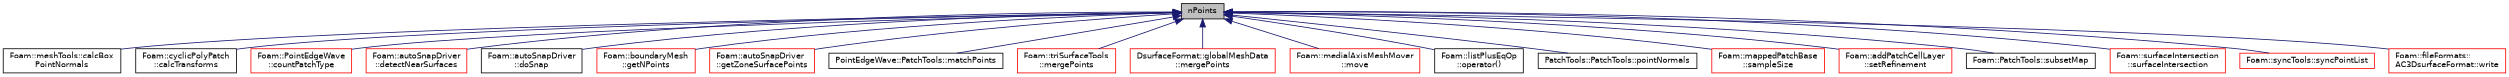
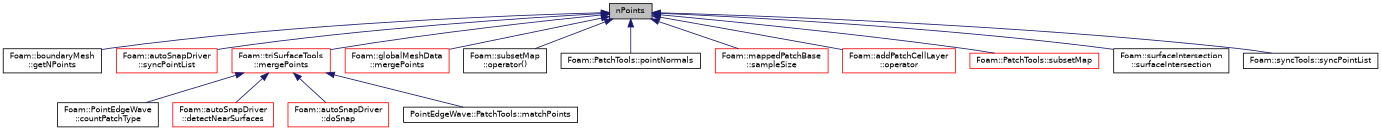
edge "Foam::autoSnapDriver ::detectNearSurfaces" -> "nPoints": now "Foam::autoSnapDriver ::detectNearSurfaces" -> "Foam::triSurfaceTools ::mergePoints"
edge "Foam::autoSnapDriver ::doSnap" -> "nPoints": now "Foam::autoSnapDriver ::doSnap" -> "Foam::triSurfaceTools ::mergePoints"
edge "Foam::PointEdgeWave ::countPatchType" -> "nPoints": now "Foam::PointEdgeWave ::countPatchType" -> "Foam::triSurfaceTools ::mergePoints"
edge "PointEdgeWave::PatchTools::matchPoints" -> "nPoints": now "PointEdgeWave::PatchTools::matchPoints" -> "Foam::triSurfaceTools ::mergePoints"
node "Foam::meshTools::calcBox PointNormals": removed
node "Foam::cyclicPolyPatch ::calcTransforms": removed
node "Foam::PointEdgeWave ::countPatchType": color red -> black
node "Foam::autoSnapDriver ::doSnap": color black -> red
node "Foam::boundaryMesh ::getNPoints": color red -> black
node "Foam::autoSnapDriver ::getZoneSurfacePoints": label "Foam::autoSnapDriver ::getZoneSurfacePoints" -> "Foam::autoSnapDriver ::syncPointList"
node "DsurfaceFormat::globalMeshData ::mergePoints": label "DsurfaceFormat::globalMeshData ::mergePoints" -> "Foam::globalMeshData ::mergePoints"
node "Foam::medialAxisMeshMover ::move": removed
node "Foam::listPlusEqOp ::operator()": label "Foam::listPlusEqOp ::operator()" -> "Foam::subsetMap ::operator()"
node "PatchTools::PatchTools::pointNormals": label "PatchTools::PatchTools::pointNormals" -> "Foam::PatchTools::pointNormals"
node "Foam::addPatchCellLayer ::setRefinement": label "Foam::addPatchCellLayer ::setRefinement" -> "Foam::addPatchCellLayer ::operator"
node "Foam::PatchTools::subsetMap": color black -> red
node "Foam::surfaceIntersection ::surfaceIntersection": color red -> black
node "Foam::syncTools::syncPointList": color red -> black
node "Foam::fileFormats:: AC3DsurfaceFormat::write": removed
